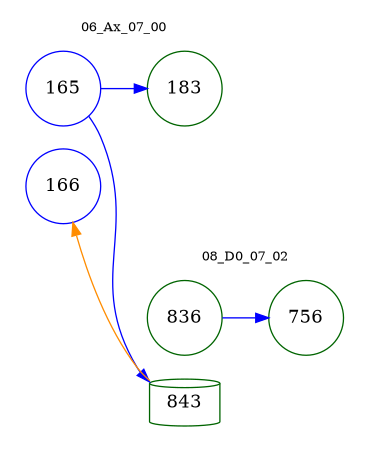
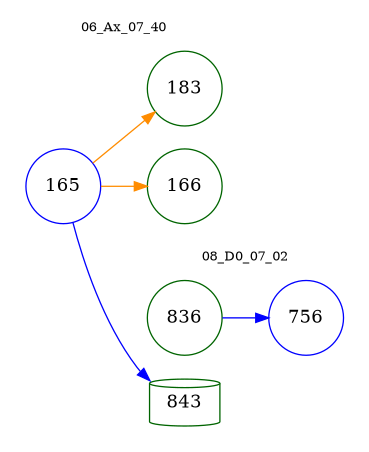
cluster "06_Ax_07_00": label "06_Ax_07_00" -> "06_Ax_07_40"
edge "165" -> "183": color blue -> darkorange
node "166": color blue -> darkgreen
edge "843" -> "166": now "165" -> "166"
node "756": color darkgreen -> blue
